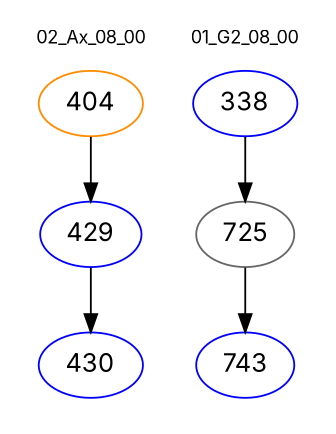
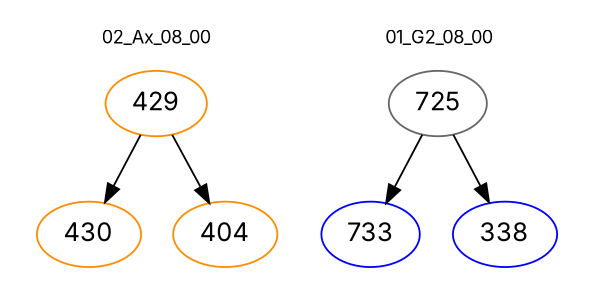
edge "404" -> "429": reversed
edge "338" -> "725": reversed
node "429": color blue -> darkorange
node "430": color blue -> darkorange
node "743": label "743" -> "733"
